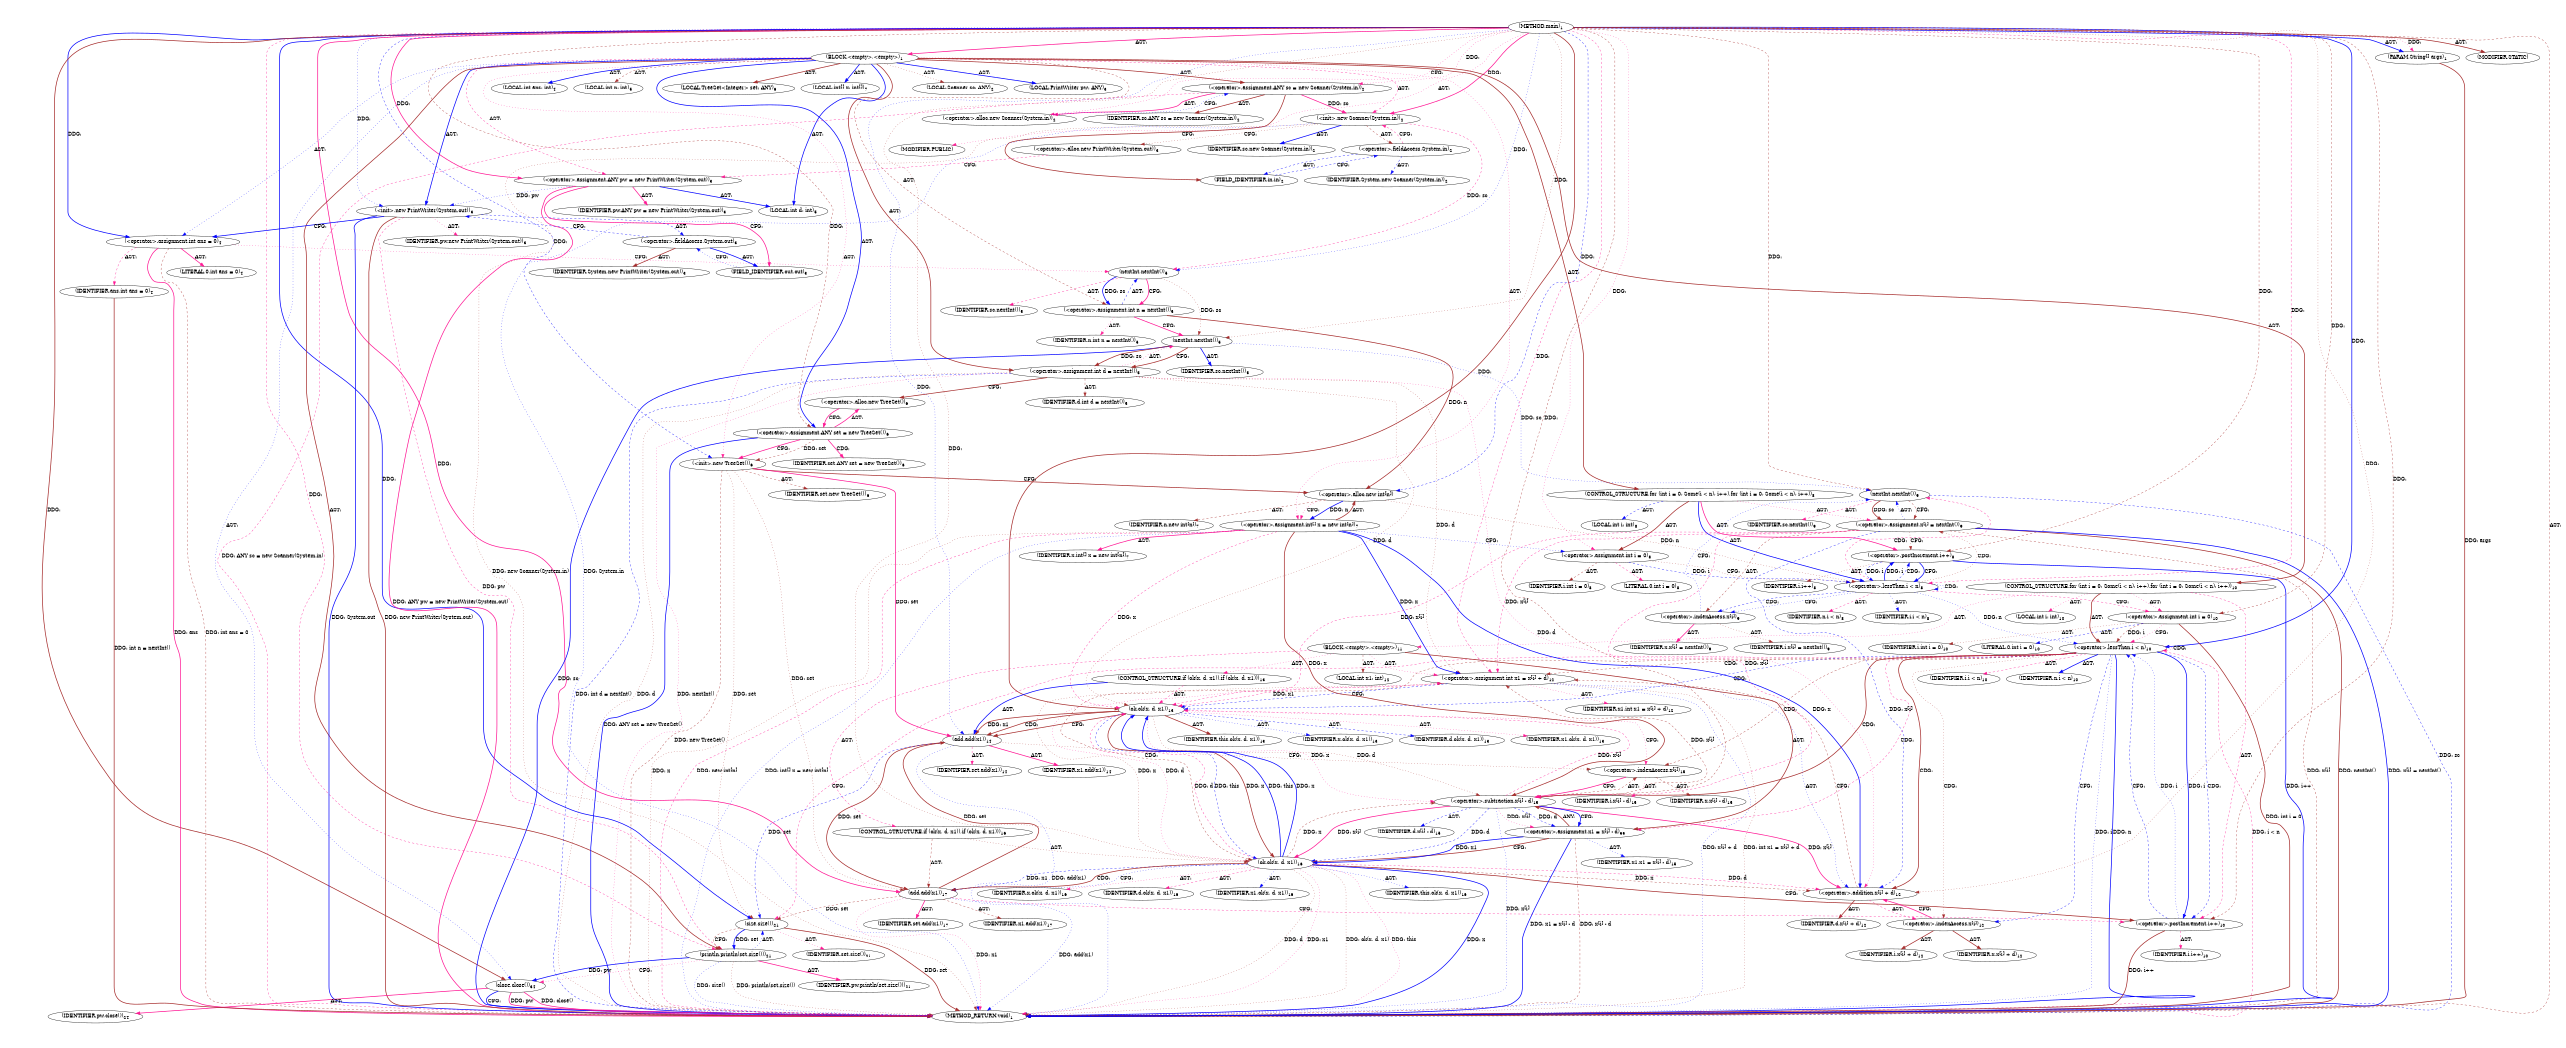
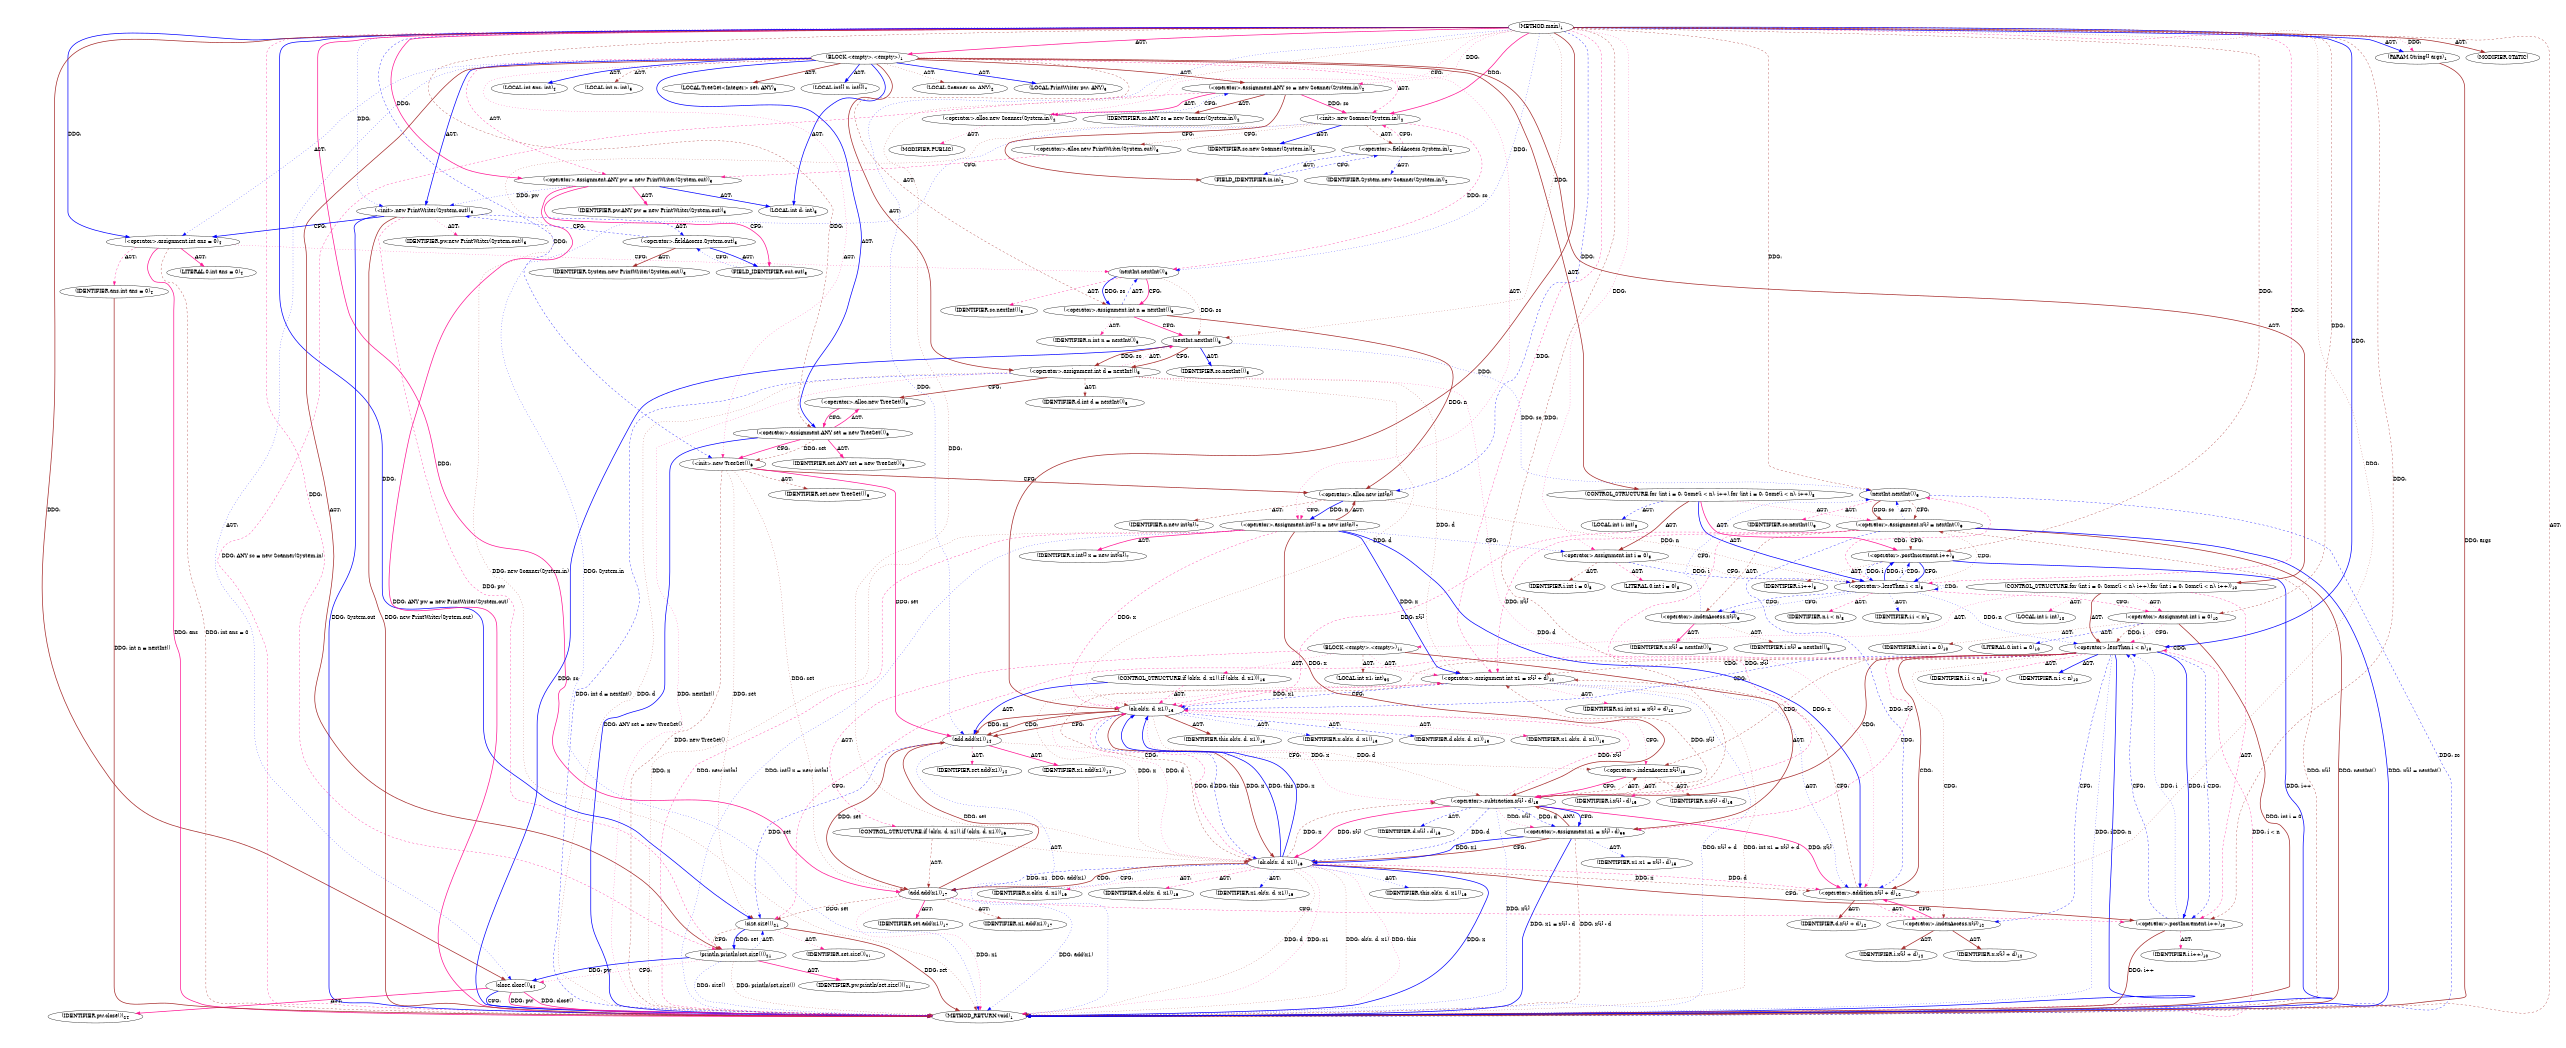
edge "(METHOD,main)" -> "(MODIFIER,PUBLIC)": now "(<operator>.alloc,new Scanner(System.in))" -> "(MODIFIER,PUBLIC)"
edge "(<operator>.assignment,ANY set = new TreeSet())" -> "(IDENTIFIER,set,ANY set = new TreeSet())": label "CDG: " -> "AST: "
node "(LOCAL,int x1: int)": text "12" -> "92"
